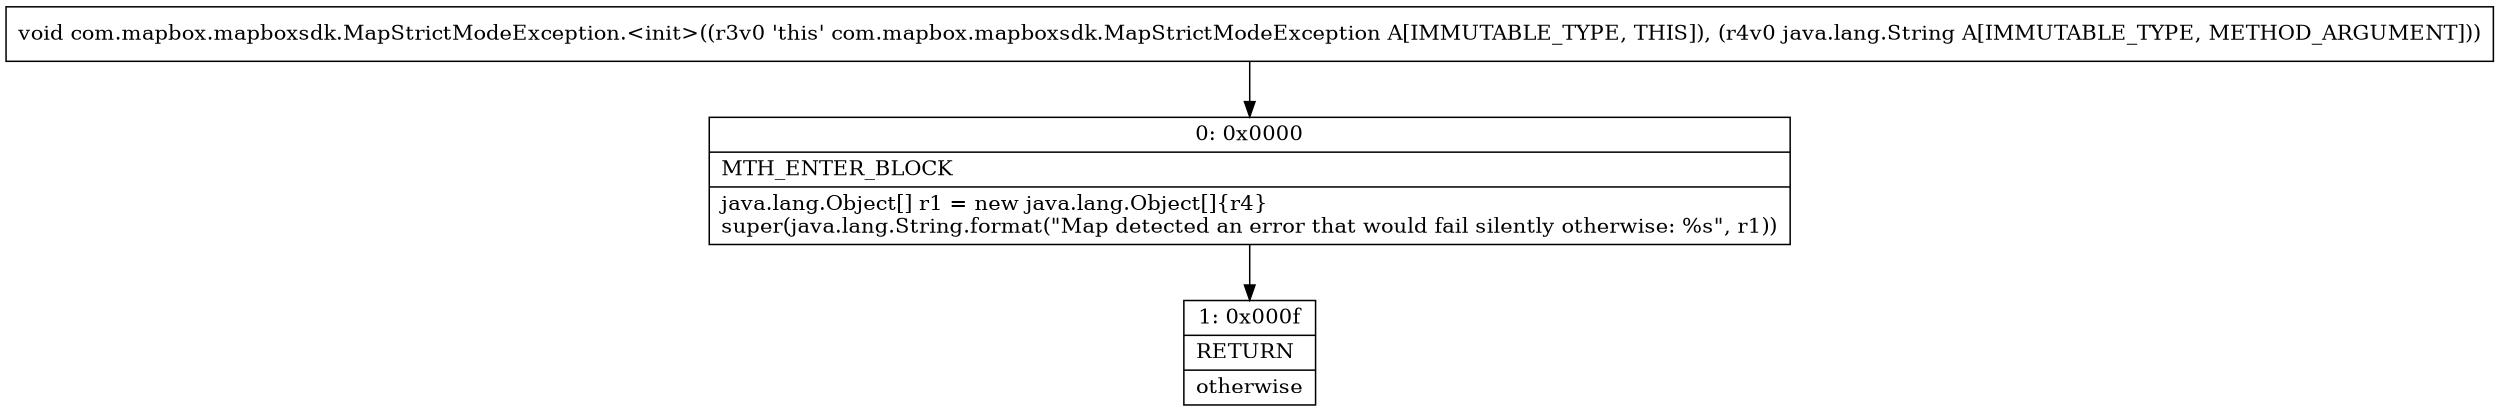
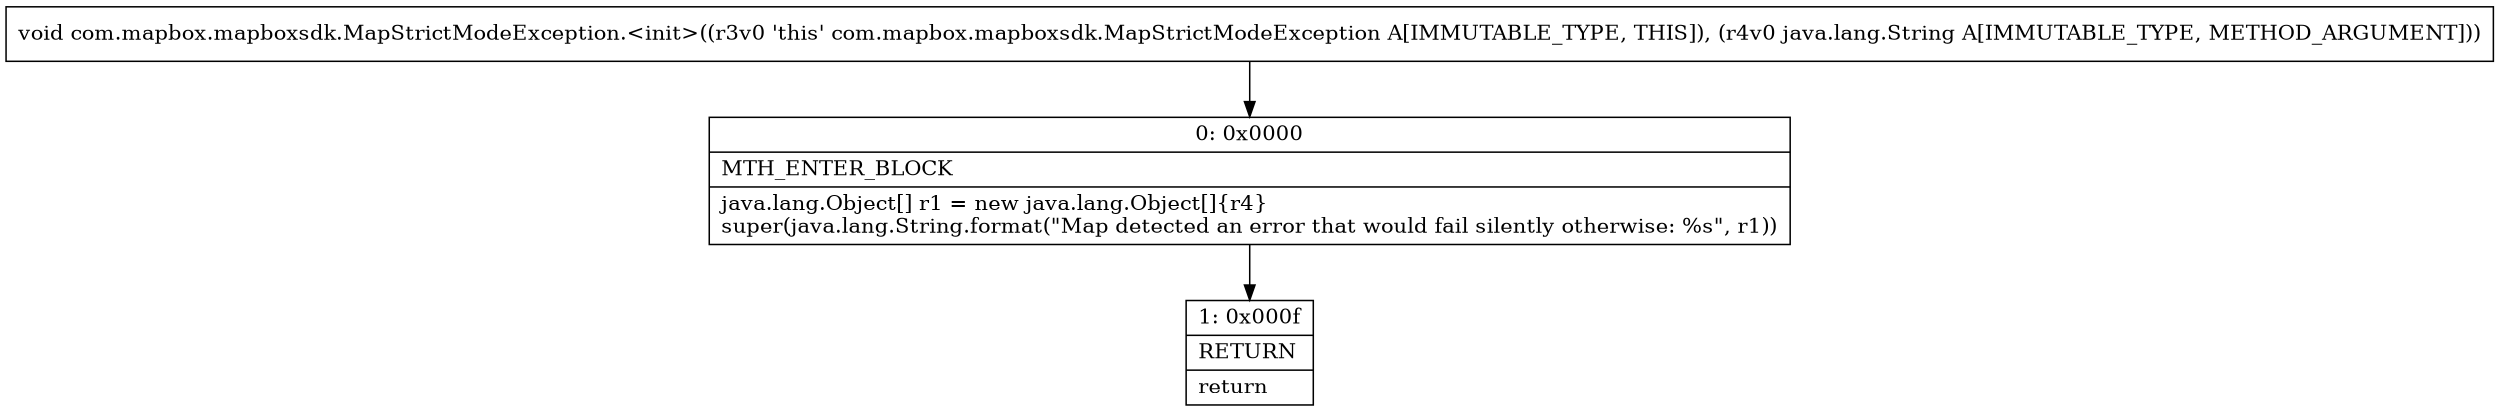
node "1: 0x000f": text "otherwise" -> "return"
